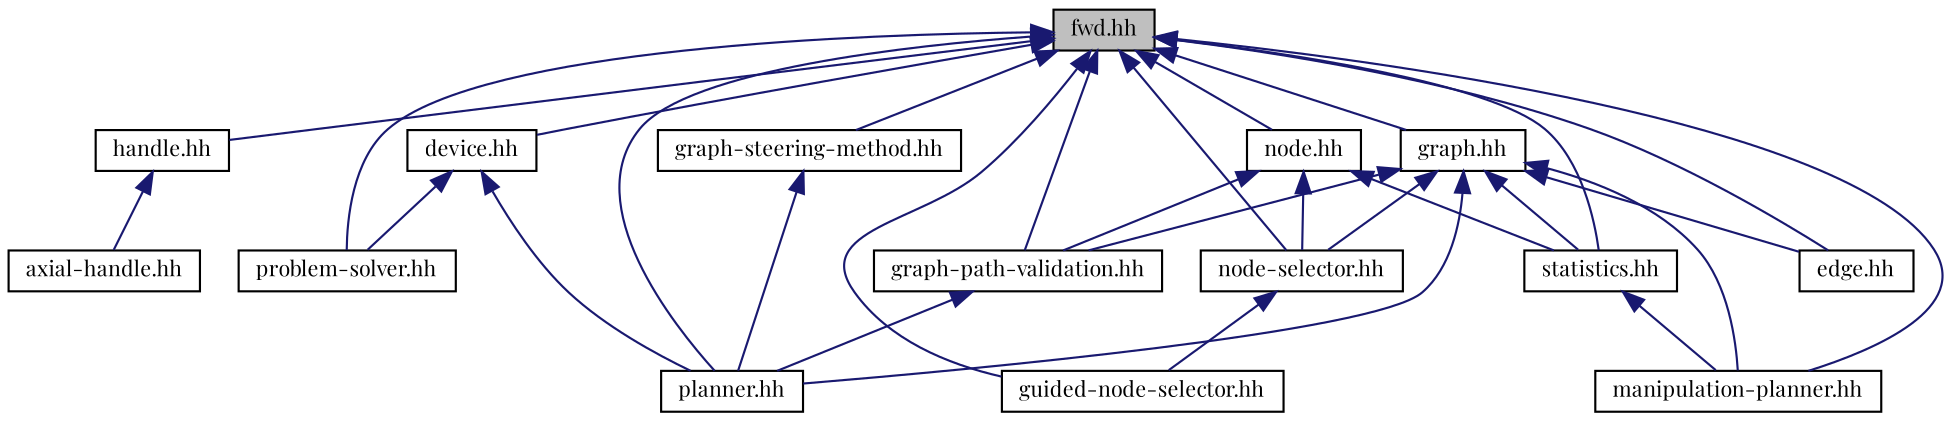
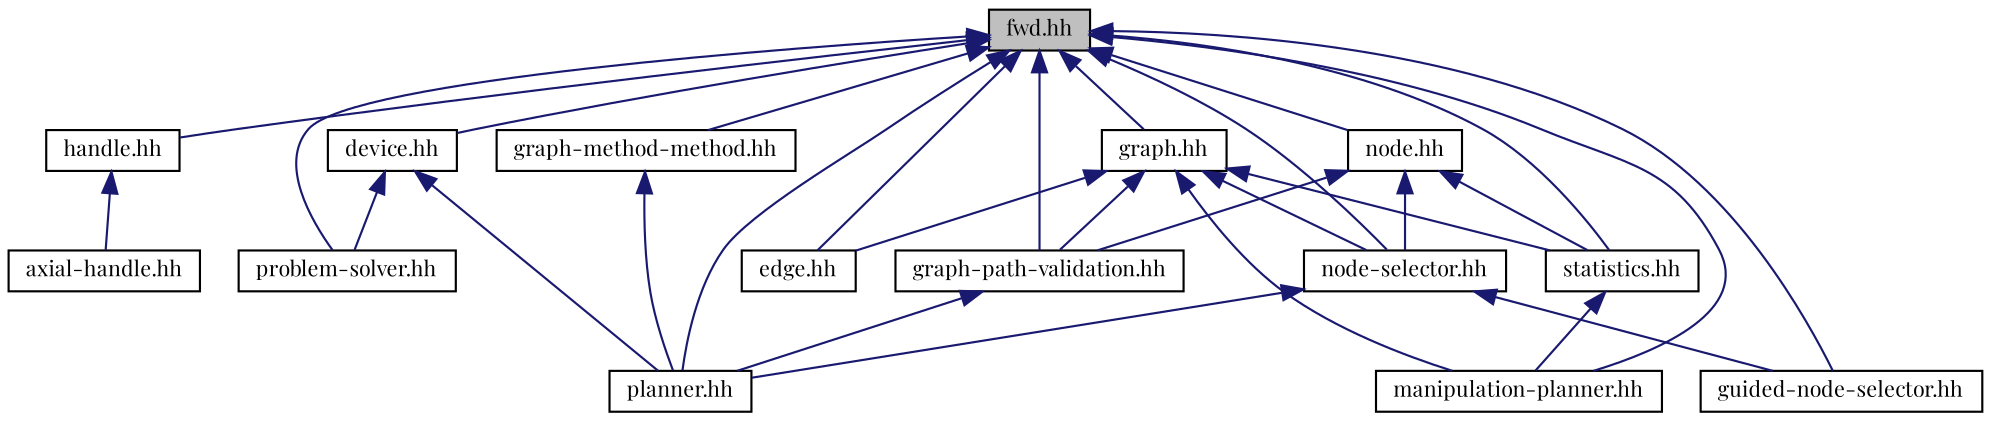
node "graph-steering-method.hh": label "graph-steering-method.hh" -> "graph-method-method.hh"
edge "planner.hh" -> "graph.hh": now "planner.hh" -> "node-selector.hh"
